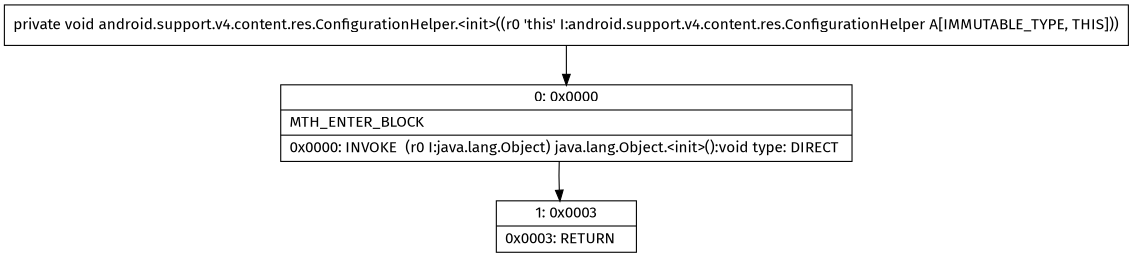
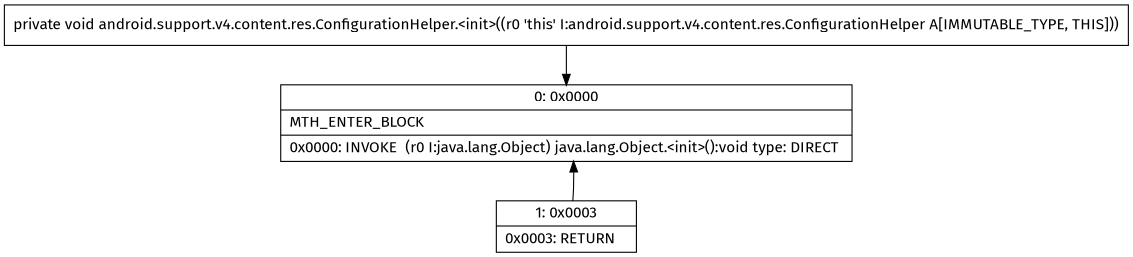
edge "0: 0x0000" -> "1: 0x0003": reversed
